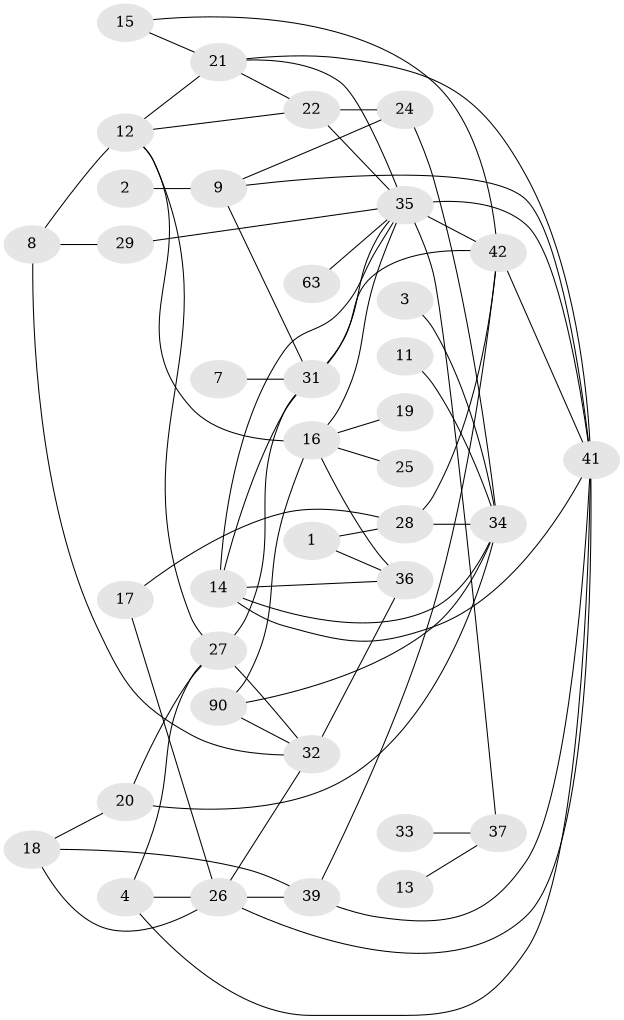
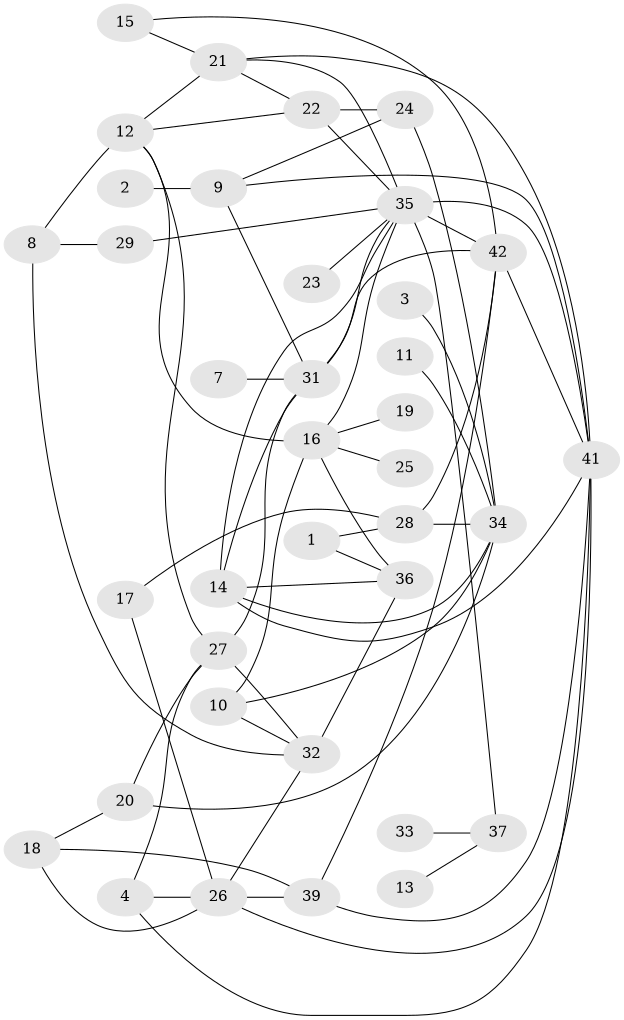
node "63": label "63" -> "23"
node "90": label "90" -> "10"
